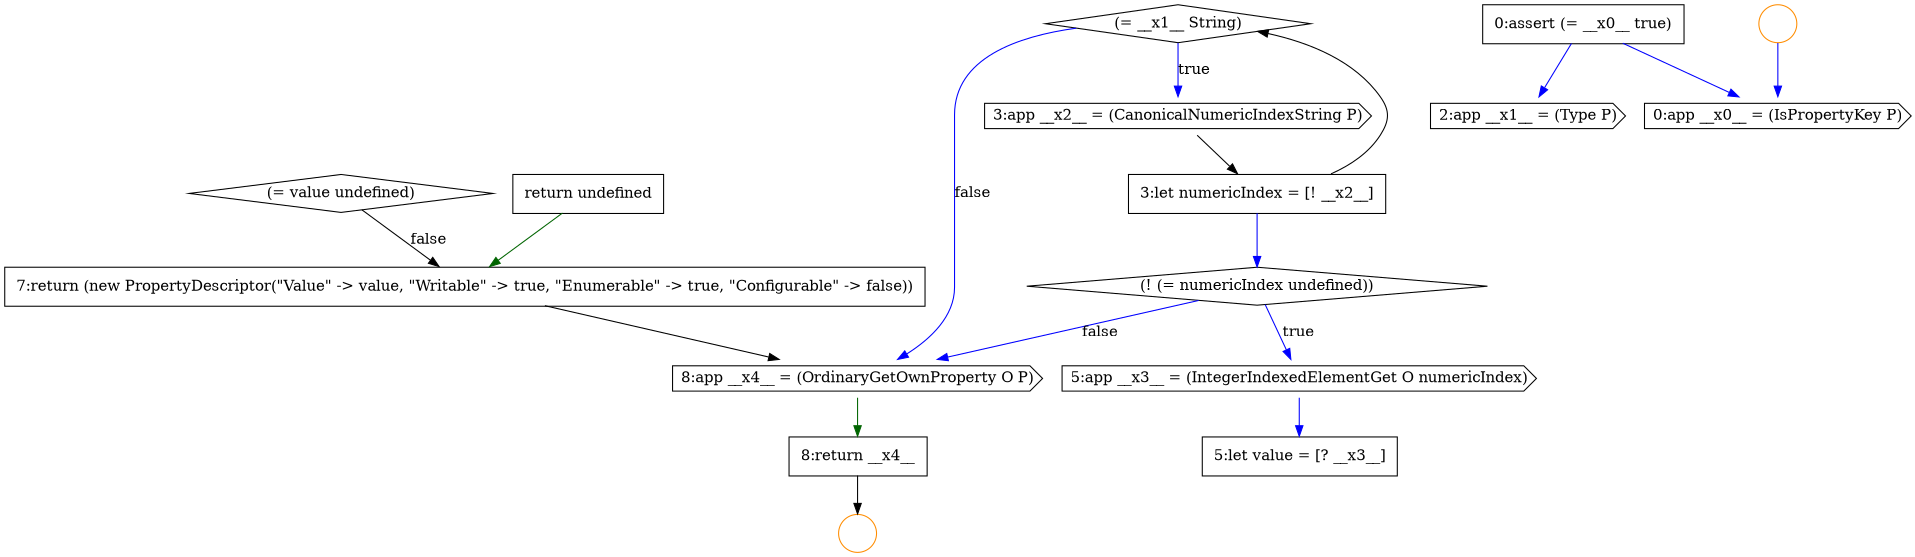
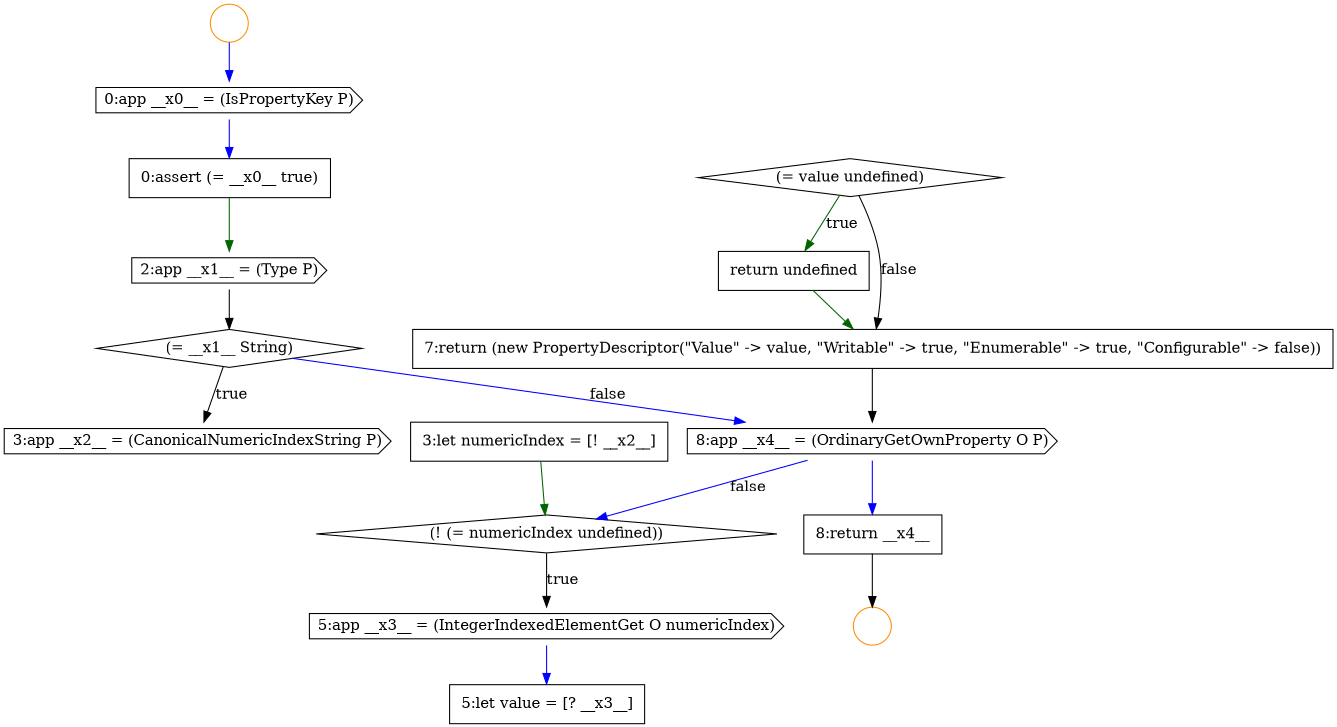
edge "(= __x1__ String)" -> "3:app __x2__ = (CanonicalNumericIndexString P)": color blue -> black
edge "0:assert (= __x0__ true)" -> "2:app __x1__ = (Type P)": color blue -> darkgreen
edge "0:assert (= __x0__ true)" -> "0:app __x0__ = (IsPropertyKey P)": reversed
edge "3:let numericIndex = [! __x2__]" -> "(= __x1__ String)": now "2:app __x1__ = (Type P)" -> "(= __x1__ String)"
edge "3:app __x2__ = (CanonicalNumericIndexString P)" -> "3:let numericIndex = [! __x2__]": removed
edge "(= value undefined)" -> "return undefined": added, label "true"
edge "3:let numericIndex = [! __x2__]" -> "(! (= numericIndex undefined))": color blue -> darkgreen
edge "(! (= numericIndex undefined))" -> "5:app __x3__ = (IntegerIndexedElementGet O numericIndex)": color blue -> black
edge "(! (= numericIndex undefined))" -> "8:app __x4__ = (OrdinaryGetOwnProperty O P)": reversed
edge "8:app __x4__ = (OrdinaryGetOwnProperty O P)" -> "8:return __x4__": color darkgreen -> blue
